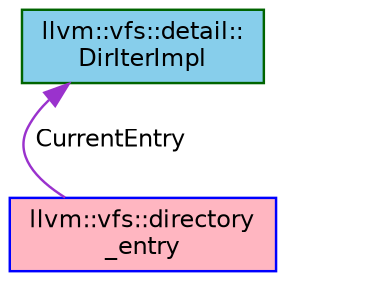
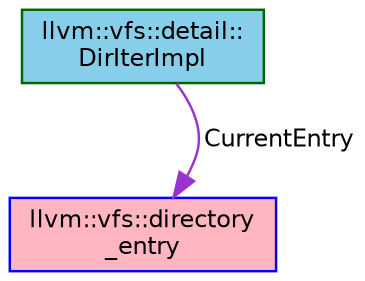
edge "llvm::vfs::directory _entry" -> "llvm::vfs::detail:: DirIterImpl": reversed
